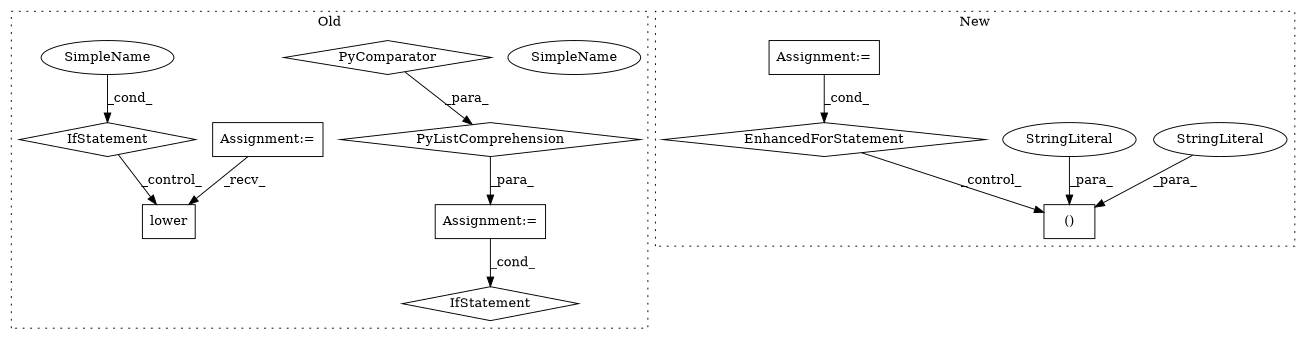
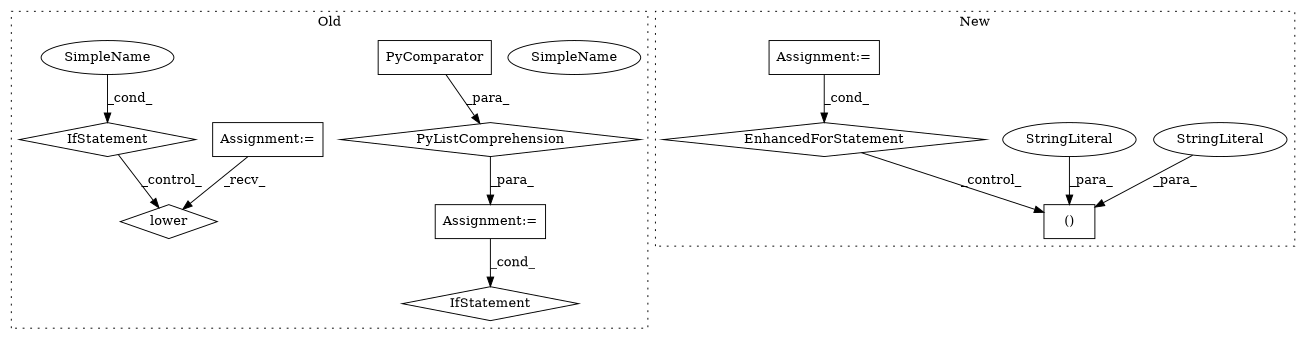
node "PyComparator": shape diamond -> box
node "lower": shape box -> diamond
